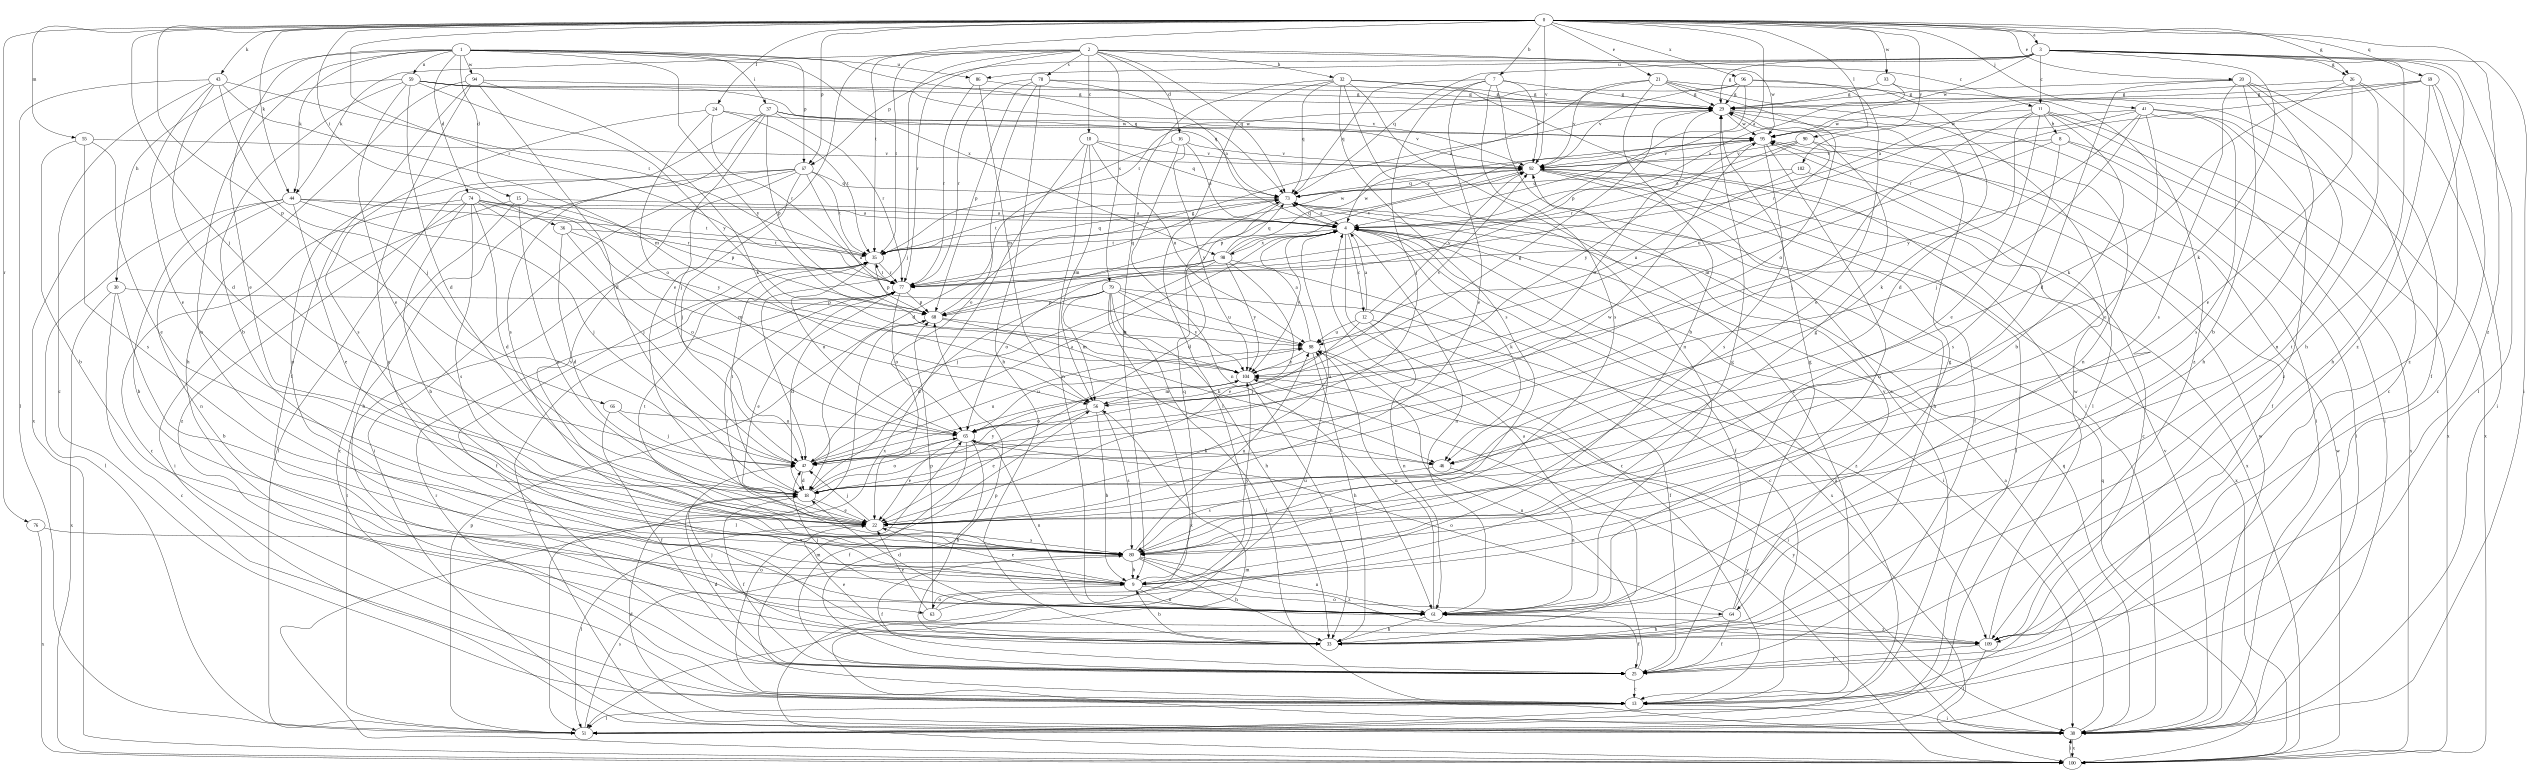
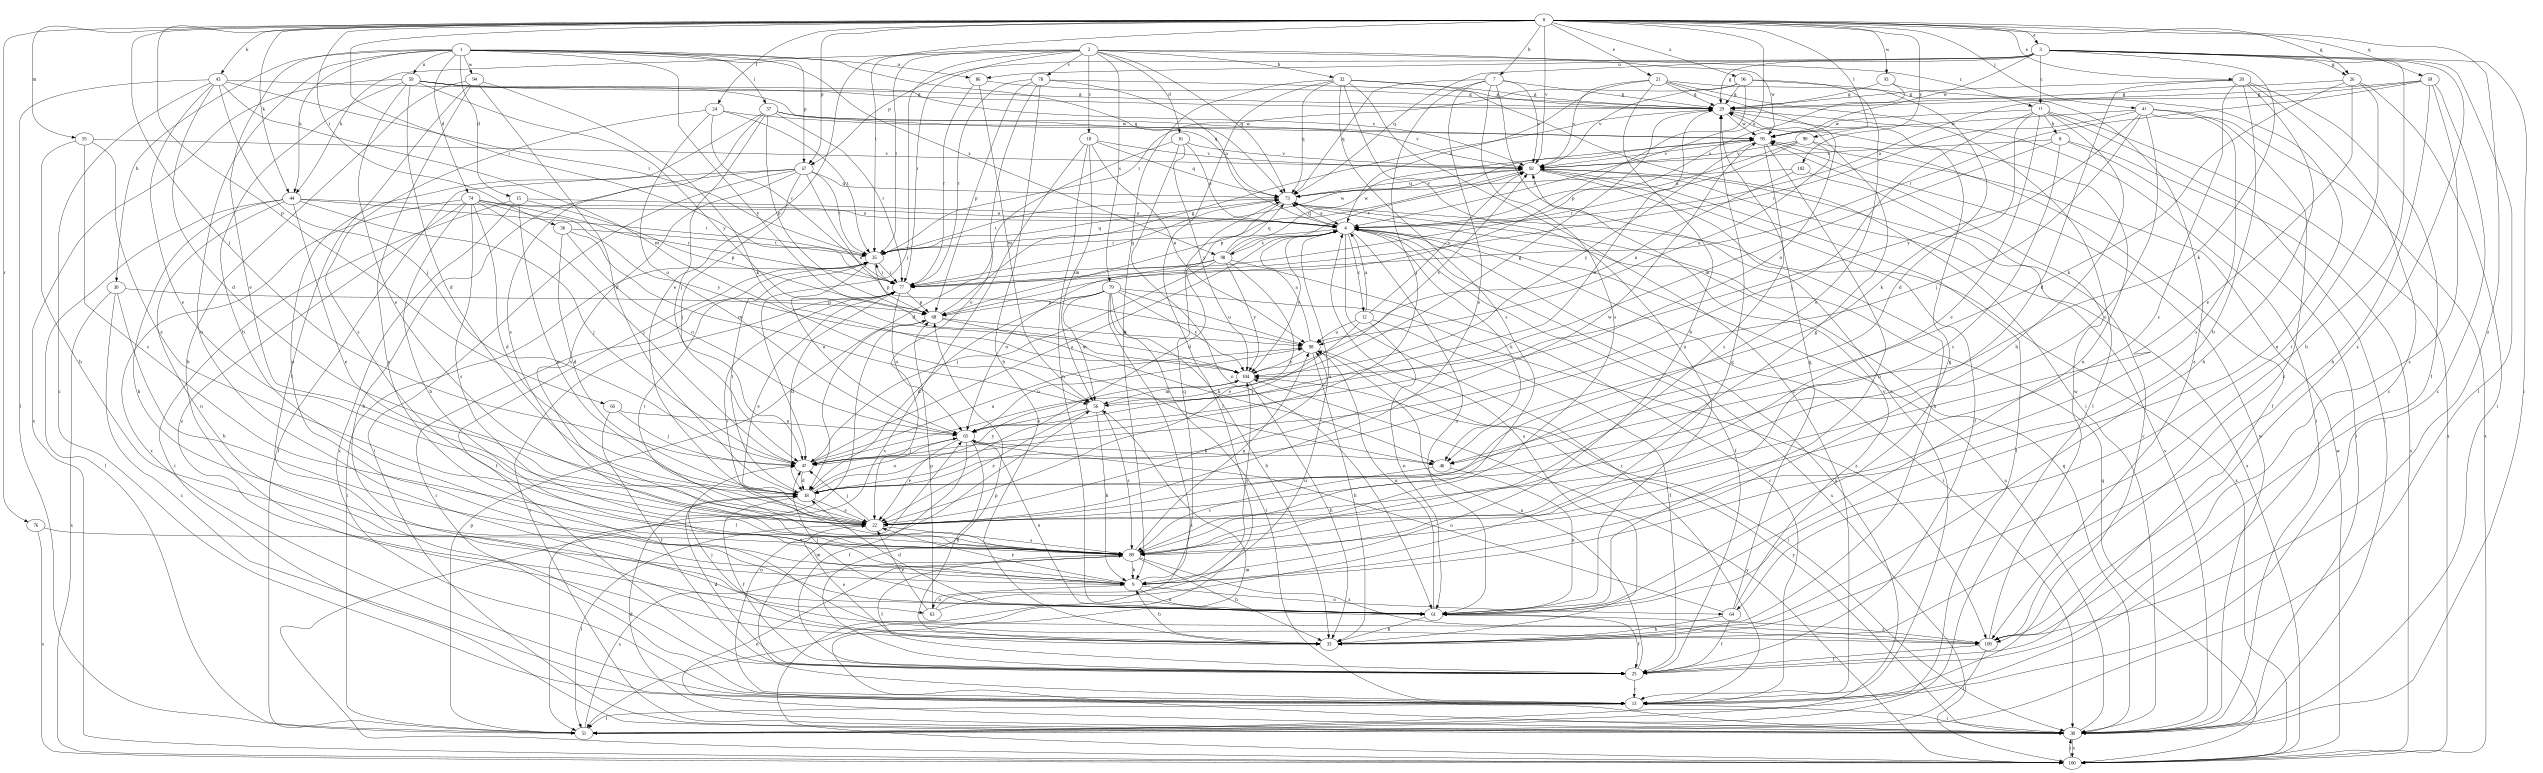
edge "94" -> "29": now "43" -> "29"
edge "102" -> "73": label "q" -> "v"
edge "80" -> "61": now "80" -> "38"
